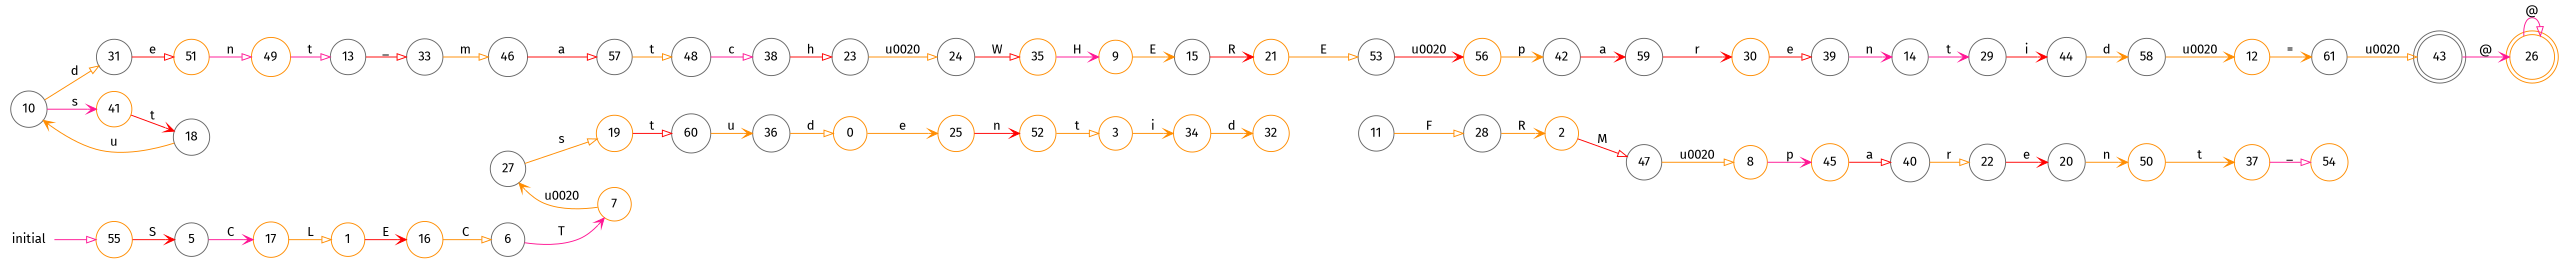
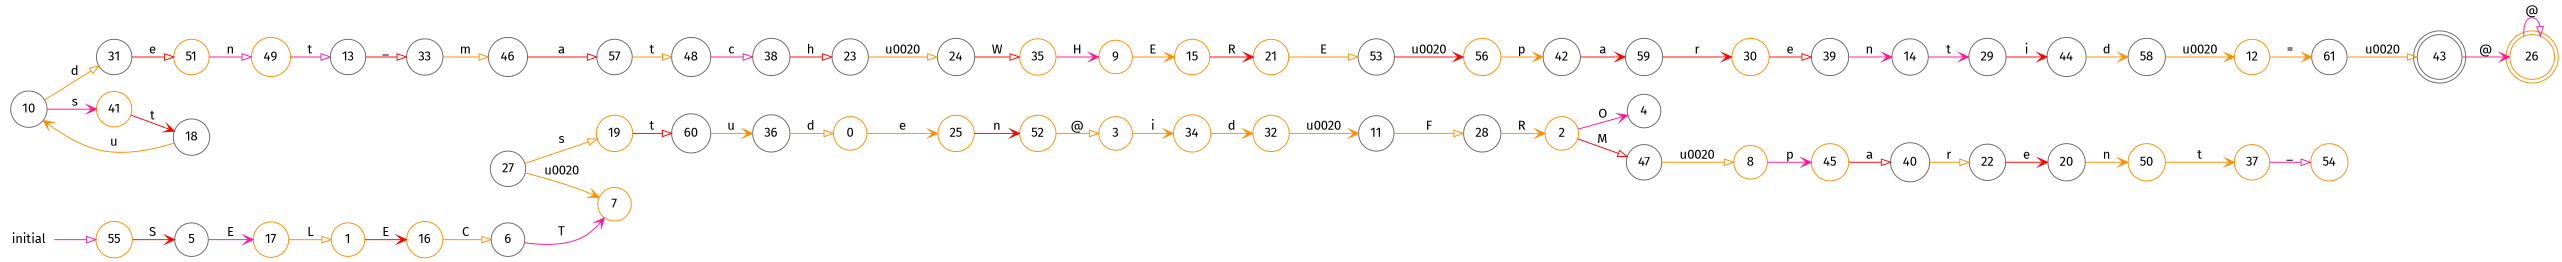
node "15": color gray40 -> darkorange
node "4": added
edge "52" -> "3": label "t" -> "@"
edge "32" -> "11": added, label "u0020"
edge "7" -> "27": reversed
edge "5" -> "17": label "C" -> "E"
